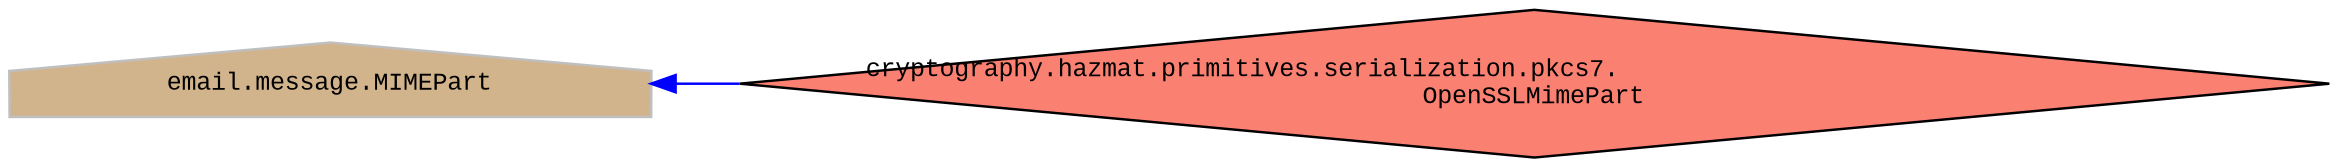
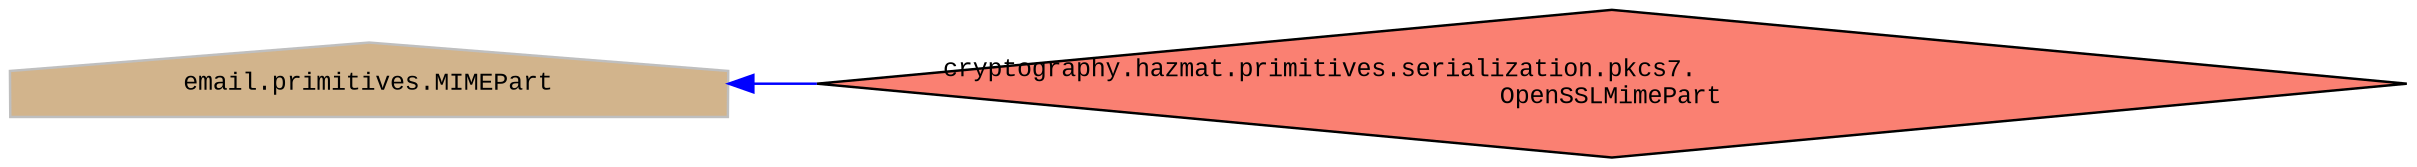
node "email.message.MIMEPart": label "email.message.MIMEPart" -> "email.primitives.MIMEPart"
